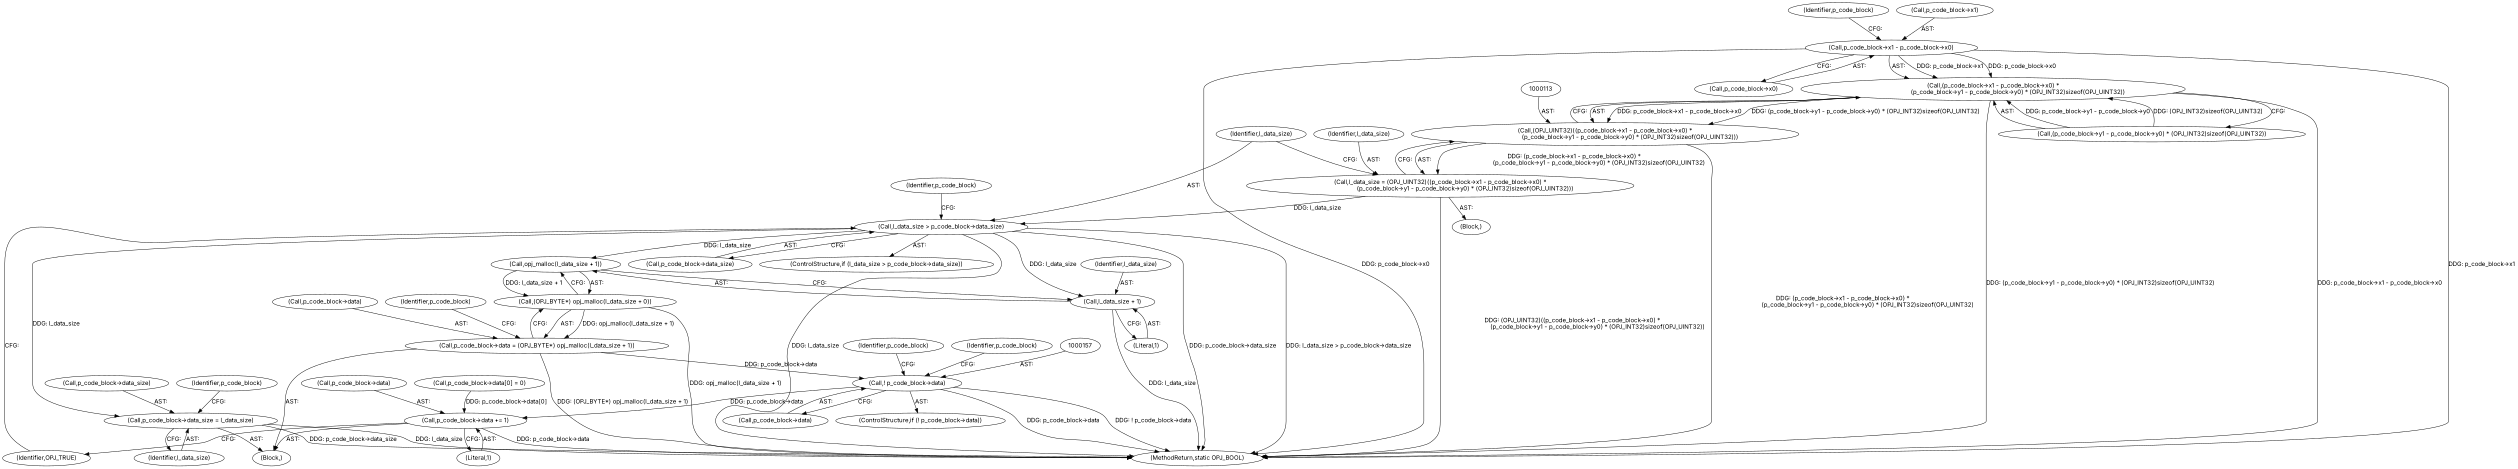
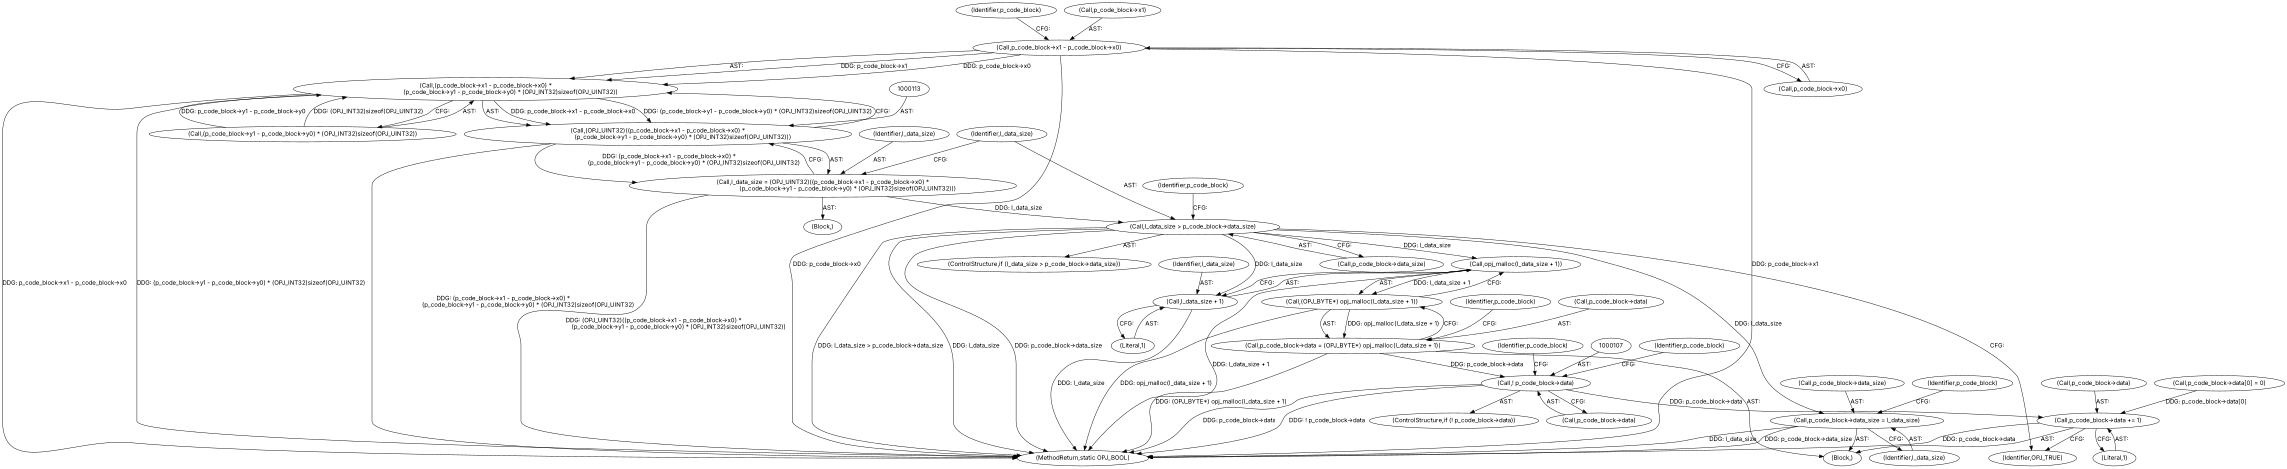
edge "(Identifier,OPJ_TRUE)" -> "(Call,l_data_size > p_code_block->data_size)": reversed
node "(Call,(OPJ_BYTE*) opj_malloc(l_data_size + 0))": label "(Call,(OPJ_BYTE*) opj_malloc(l_data_size + 0))" -> "(Call,(OPJ_BYTE*) opj_malloc(l_data_size + 1))"
edge "(Call,opj_malloc(l_data_size + 1))" -> "(MethodReturn,static OPJ_BOOL)": added, label "DDG: l_data_size + 1"
node "1000157": label "1000157" -> "1000107"
